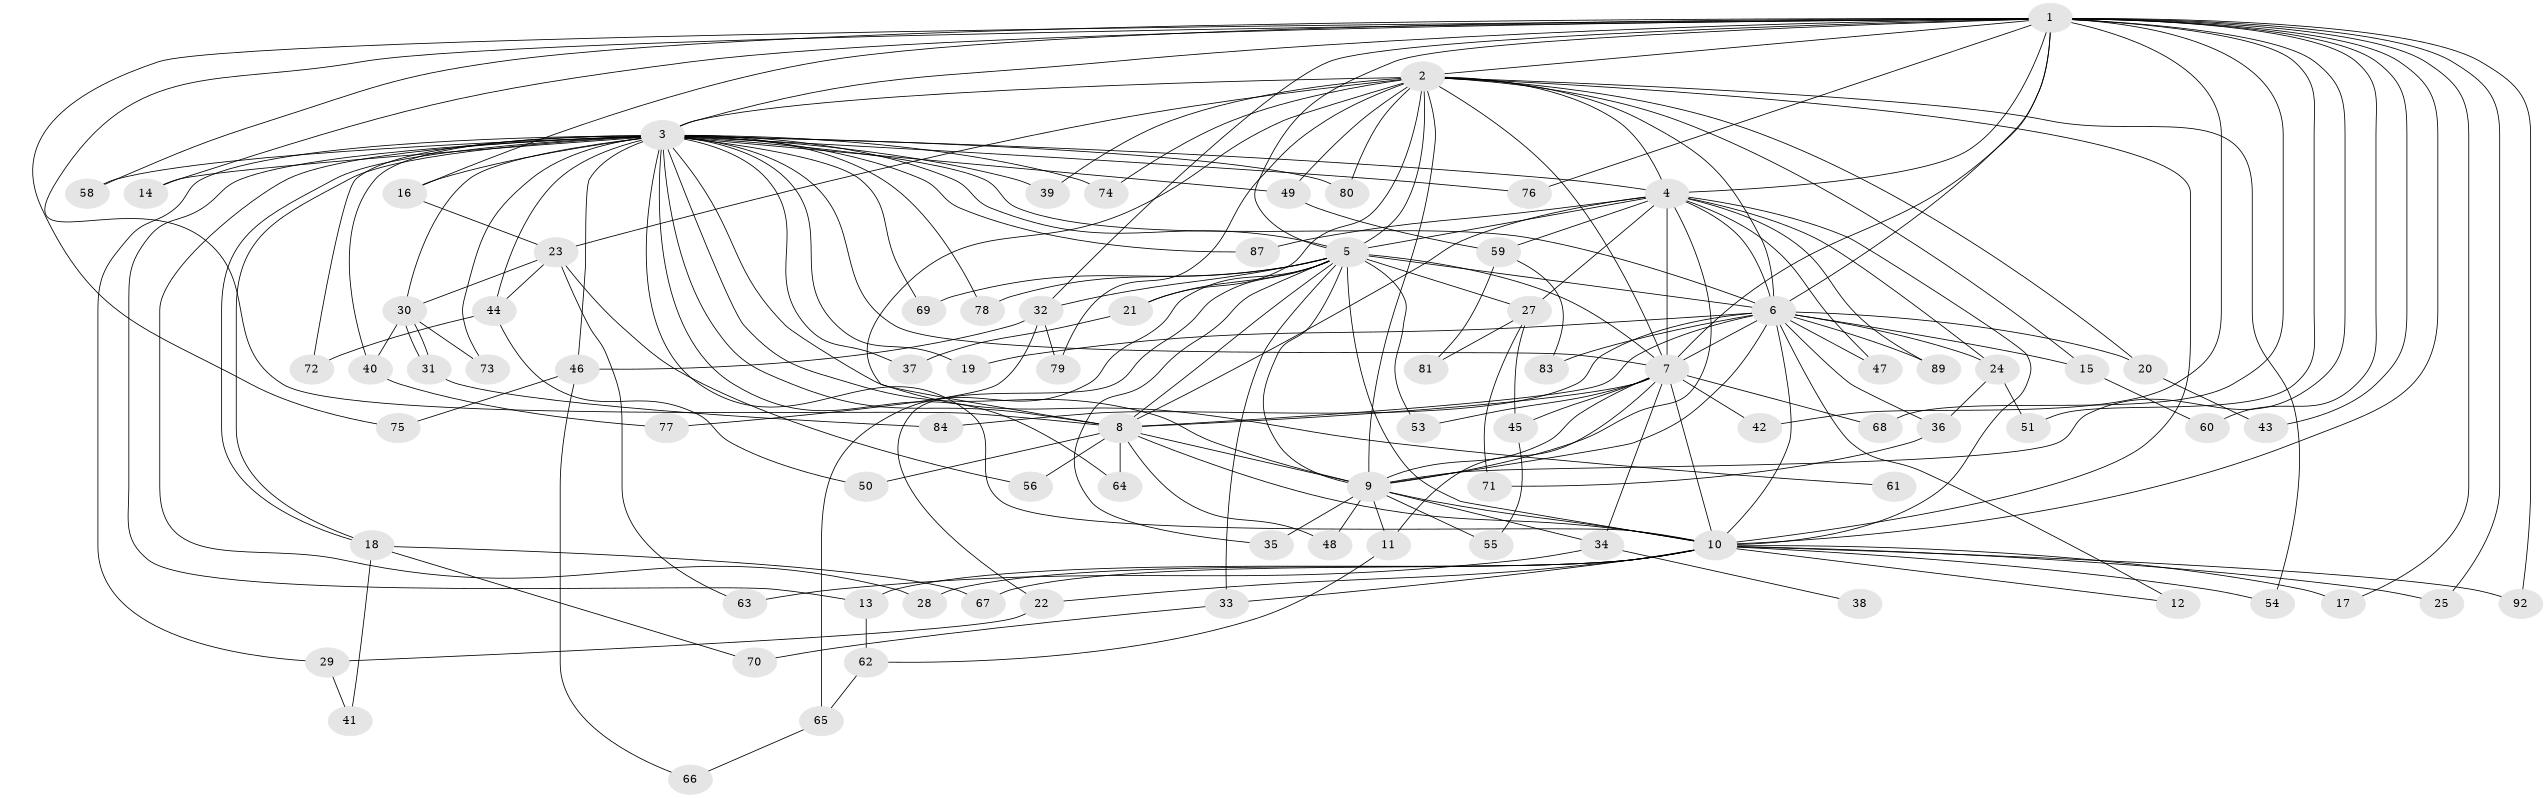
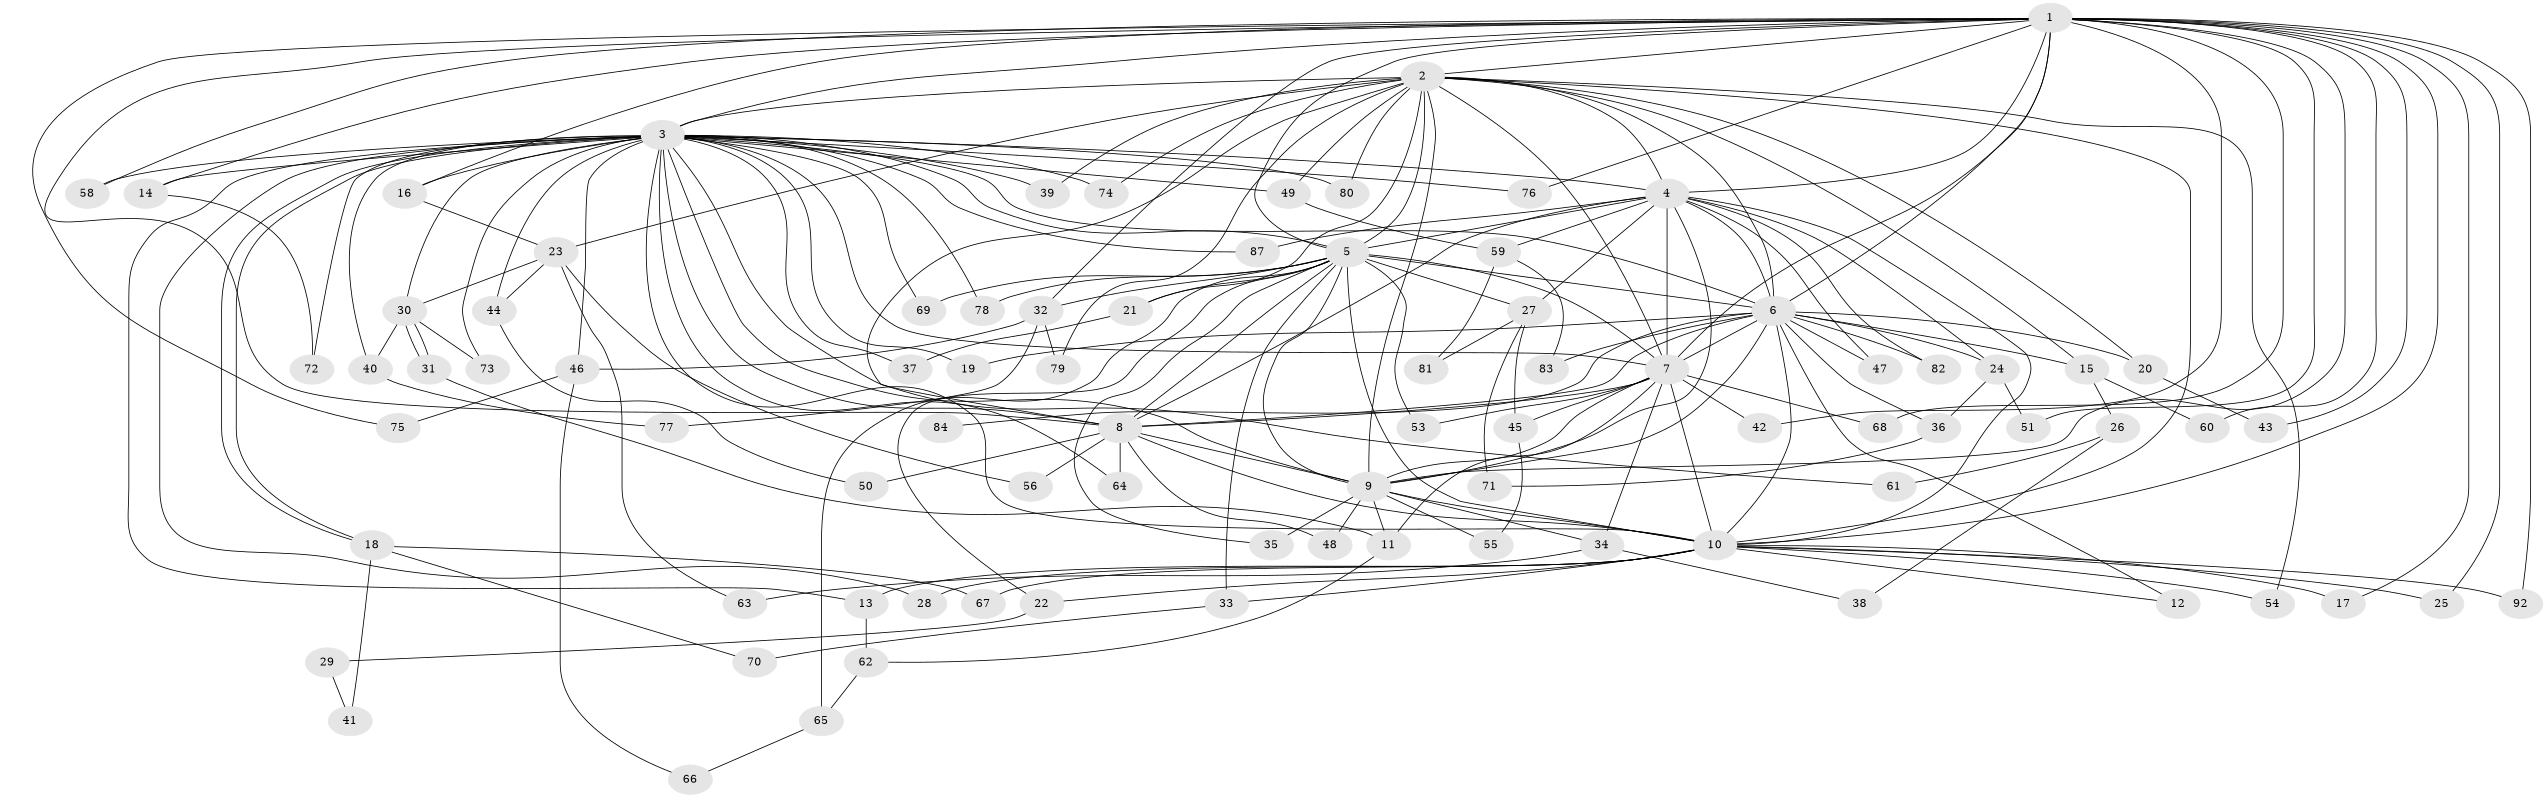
edge "3" -- "29": removed
edge "44" -- "72": now "14" -- "72"
node "89": label "89" -> "82"
edge "31" -- "84": now "31" -- "11"
node "26": added
